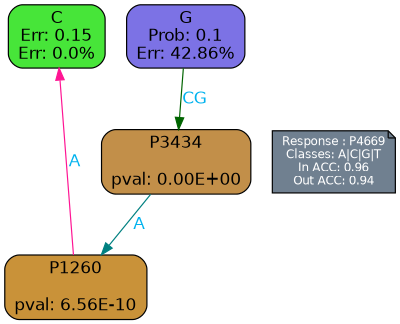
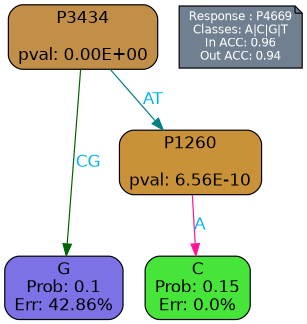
node "C Err: 0.15 Err: 0.0%": label "C Err: 0.15 Err: 0.0%" -> "C Prob: 0.15 Err: 0.0%"
edge "G Prob: 0.1 Err: 42.86%" -> "P3434 pval: 0.00E+00": reversed
edge "P3434 pval: 0.00E+00" -> "P1260 pval: 6.56E-10": label "A" -> "AT"
